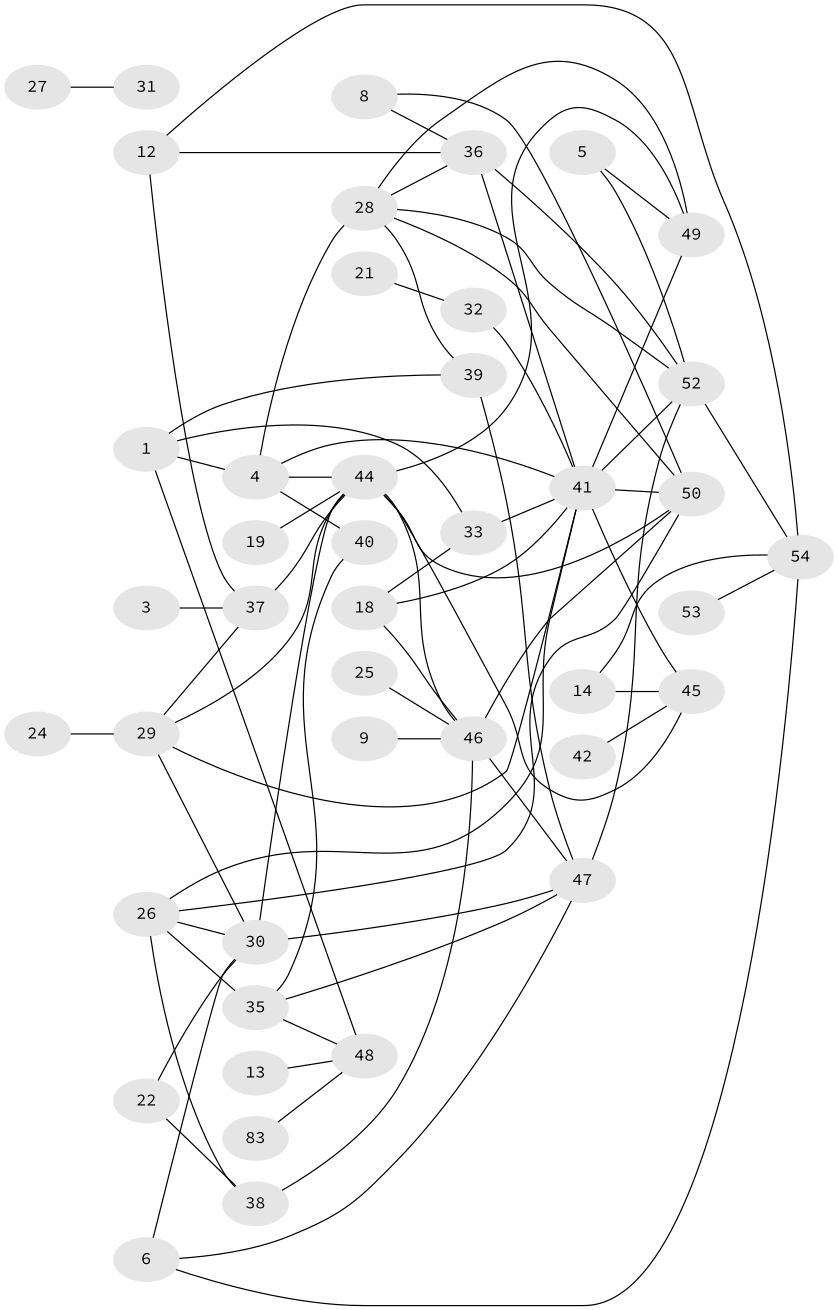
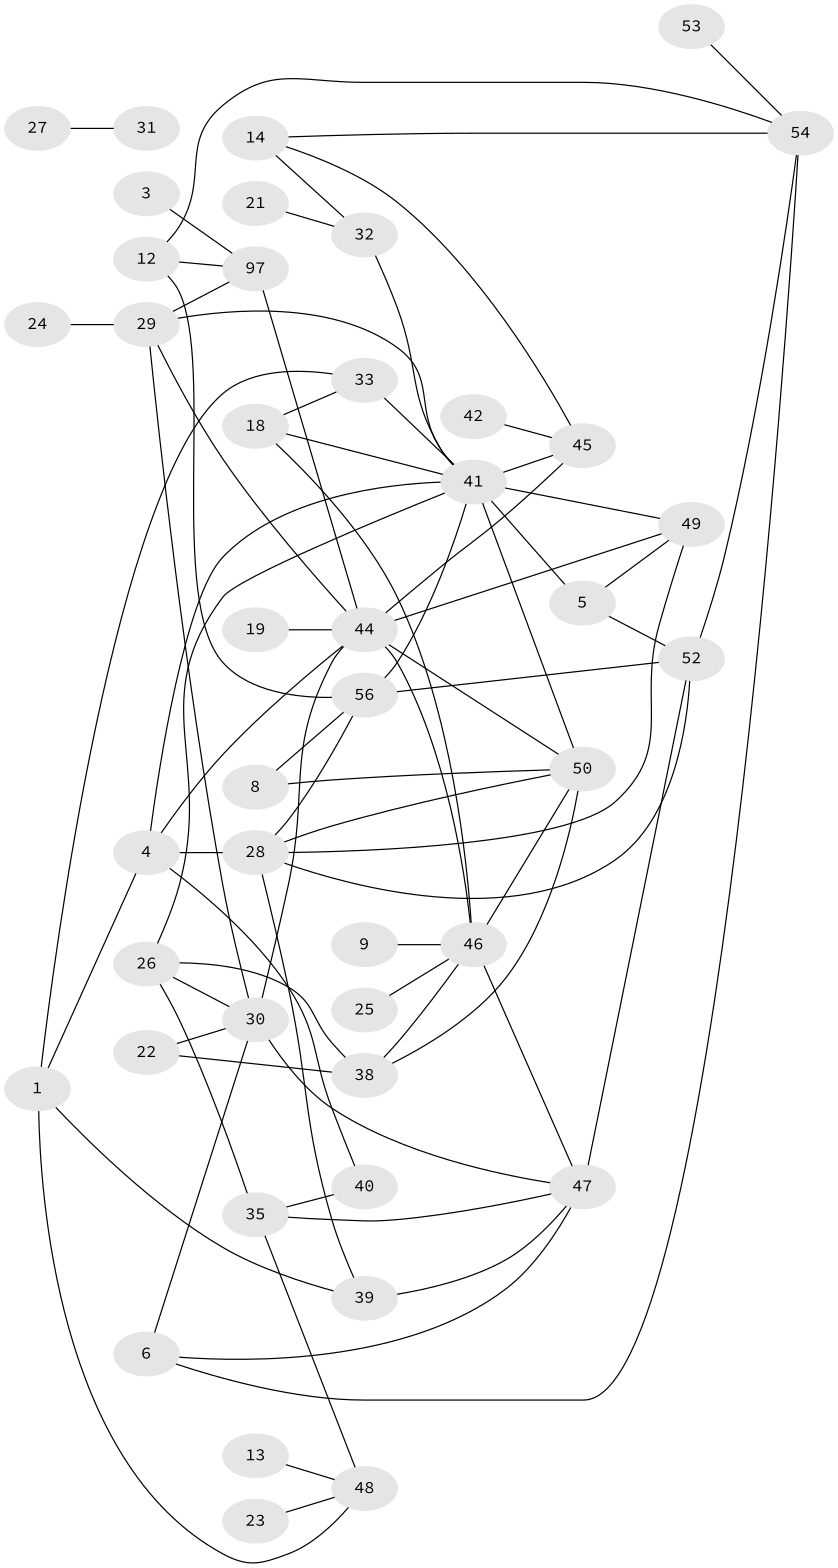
node "36": label "36" -> "56"
edge "14" -- "32": added
edge "52" -- "41": now "5" -- "41"
node "37": label "37" -> "97"
edge "50" -- "26": now "50" -- "38"
node "83": label "83" -> "23"
